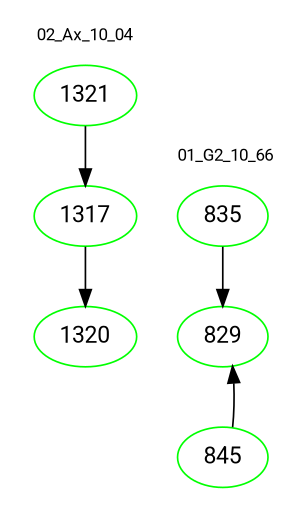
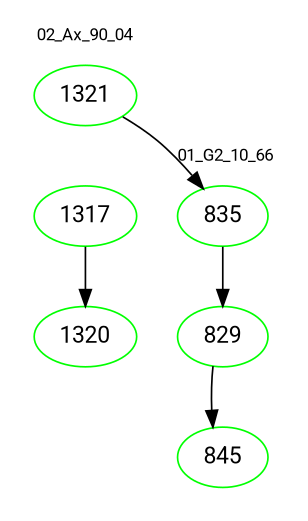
cluster "02_Ax_10_04": label "02_Ax_10_04" -> "02_Ax_90_04"
edge "1321" -> "1317": now "1321" -> "835"
edge "845" -> "829": reversed
